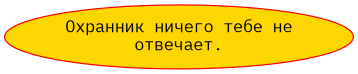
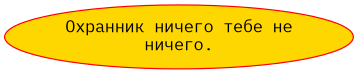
node "Охранник ничего тебе не отвечает.": label "Охранник ничего тебе не отвечает." -> "Охранник ничего тебе не ничего."
